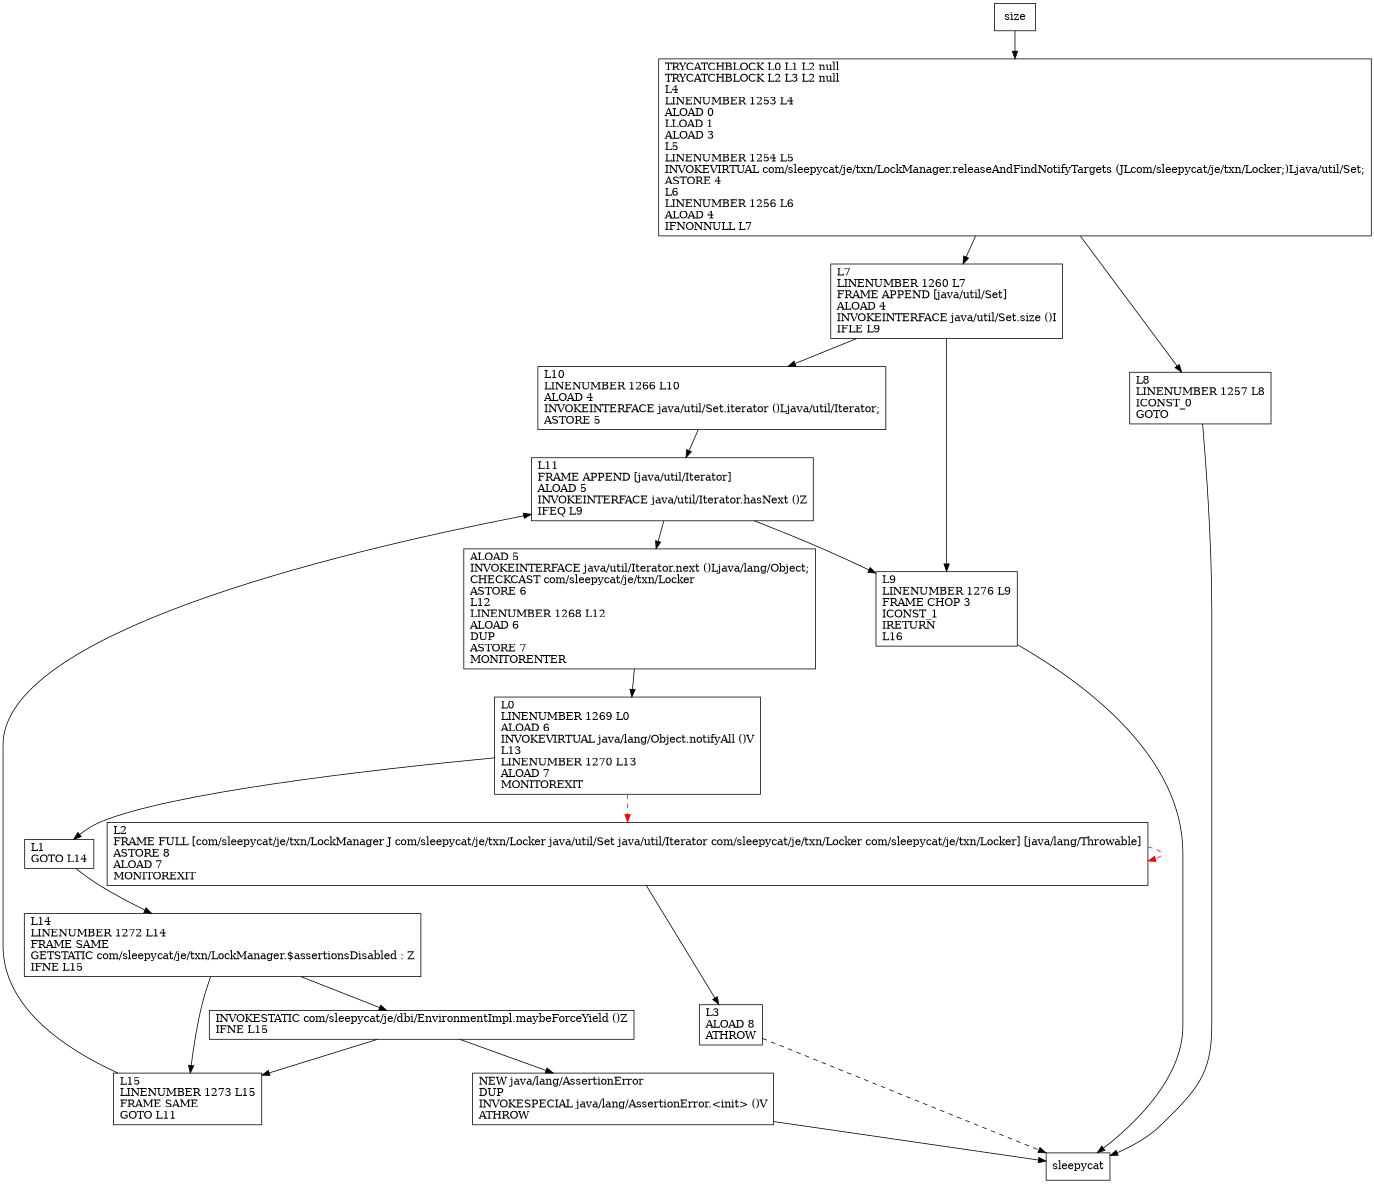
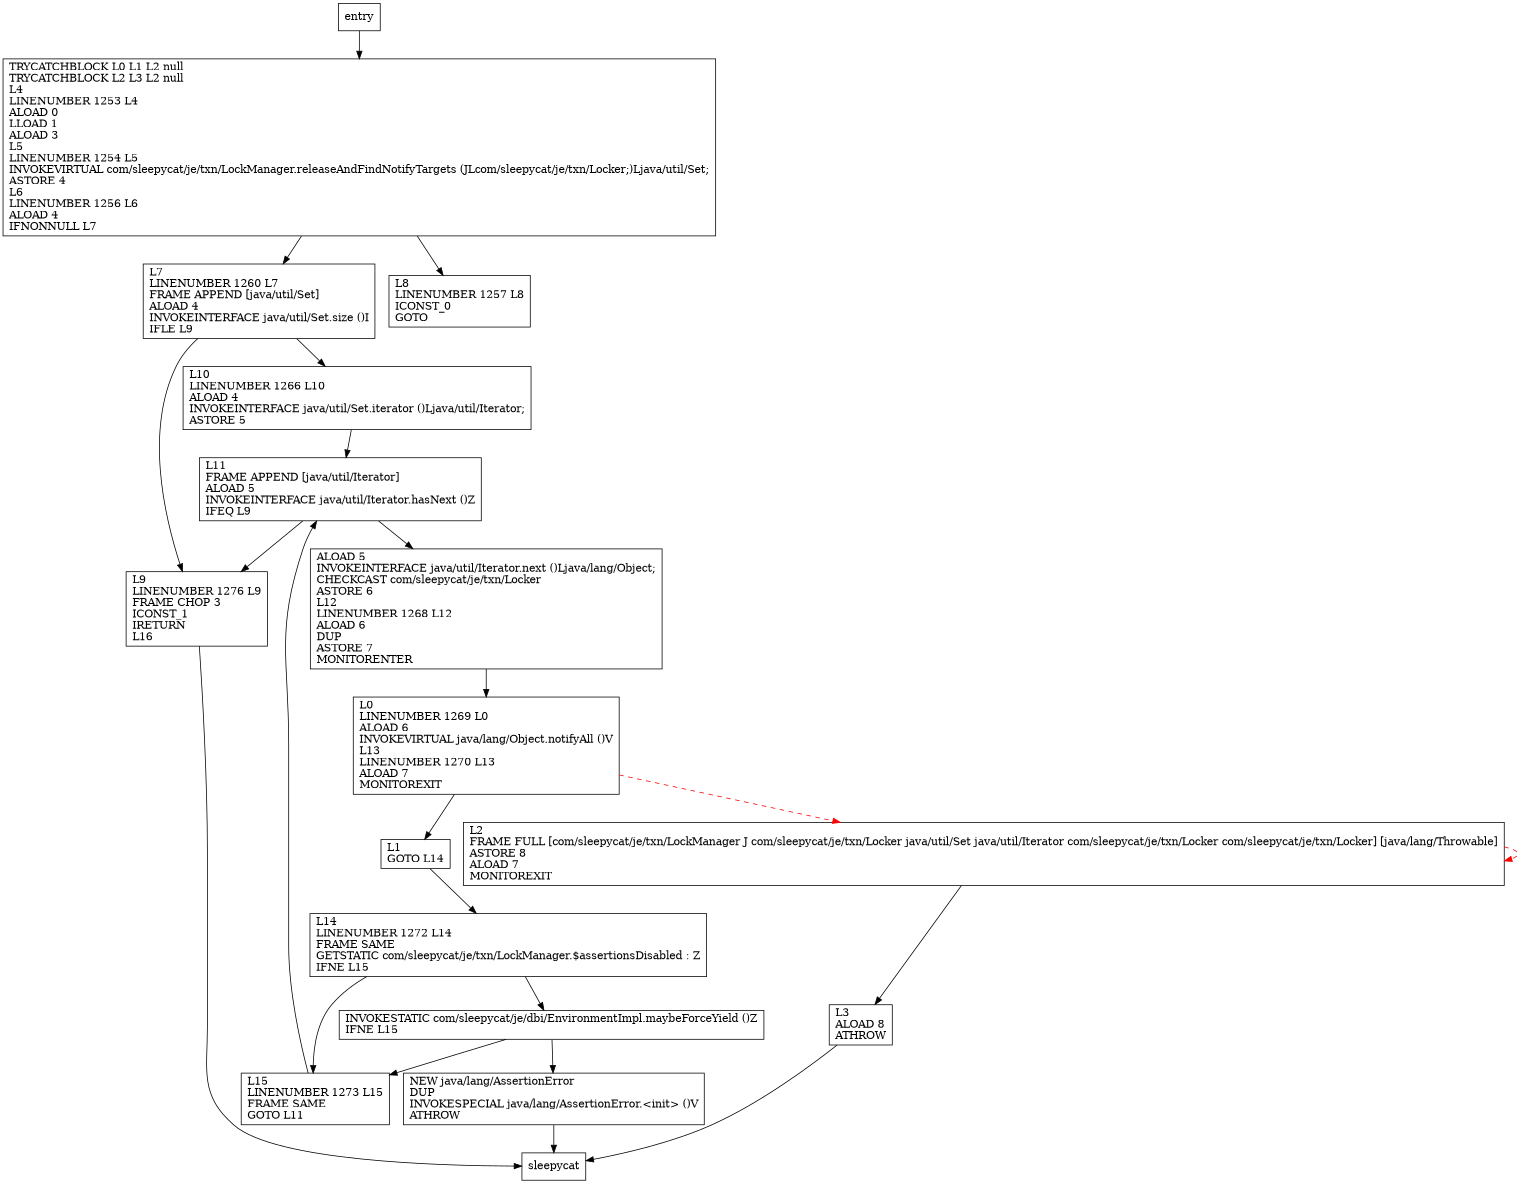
node "size": label "size" -> "entry"
edge "L8 LINENUMBER 1257 L8 ICONST_0 GOTO" -> "sleepycat": removed
edge "L3 ALOAD 8 ATHROW" -> "sleepycat": style dashed -> solid
